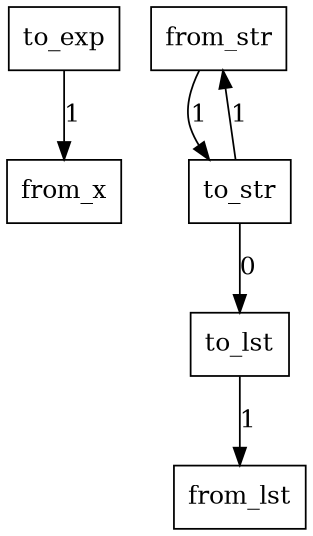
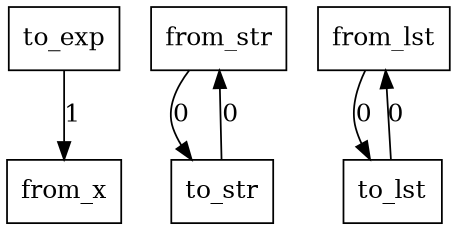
edge "from_str" -> "to_str": label "1" -> "0"
edge "to_str" -> "from_str": label "1" -> "0"
edge "to_str" -> "to_lst": now "from_lst" -> "to_lst"
edge "to_lst" -> "from_lst": label "1" -> "0"
